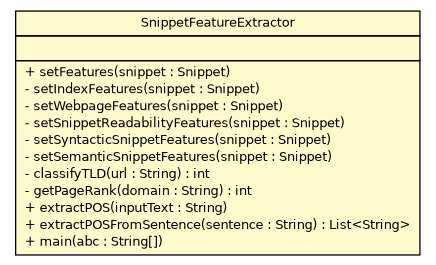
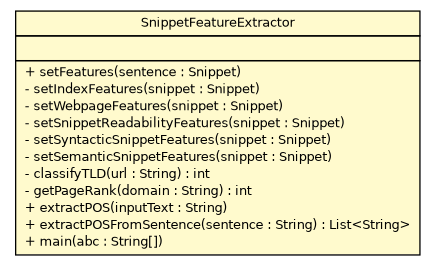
node "SnippetFeatureExtractor": text "+ setFeatures(snippet : Snippet)" -> "+ setFeatures(sentence : Snippet)"
